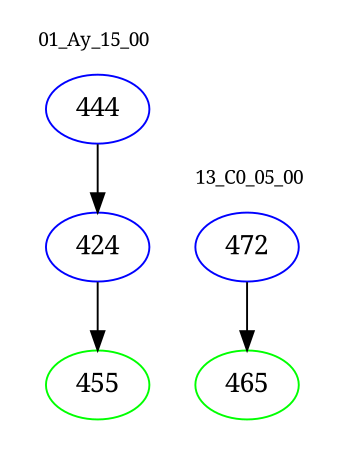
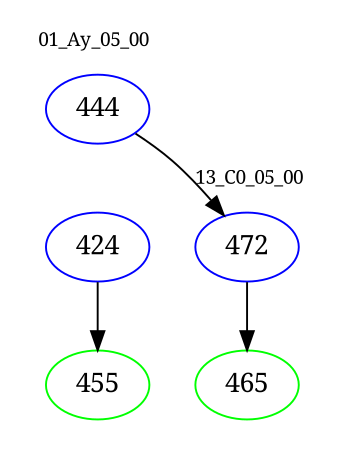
cluster "01_Ay_15_00": label "01_Ay_15_00" -> "01_Ay_05_00"
edge "444" -> "424": now "444" -> "472"
